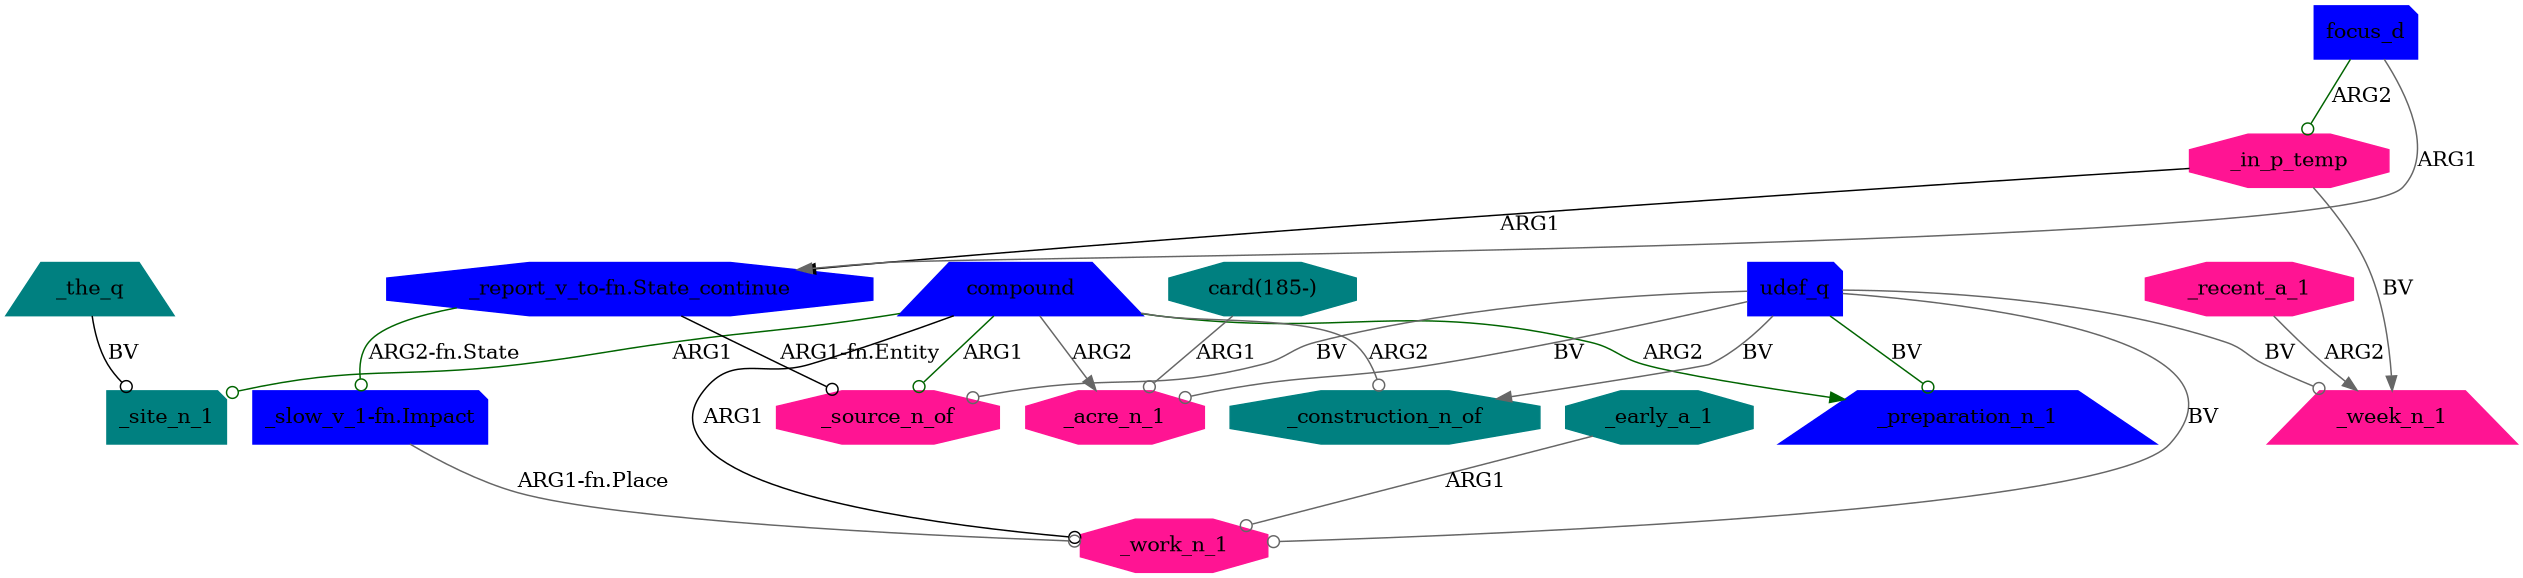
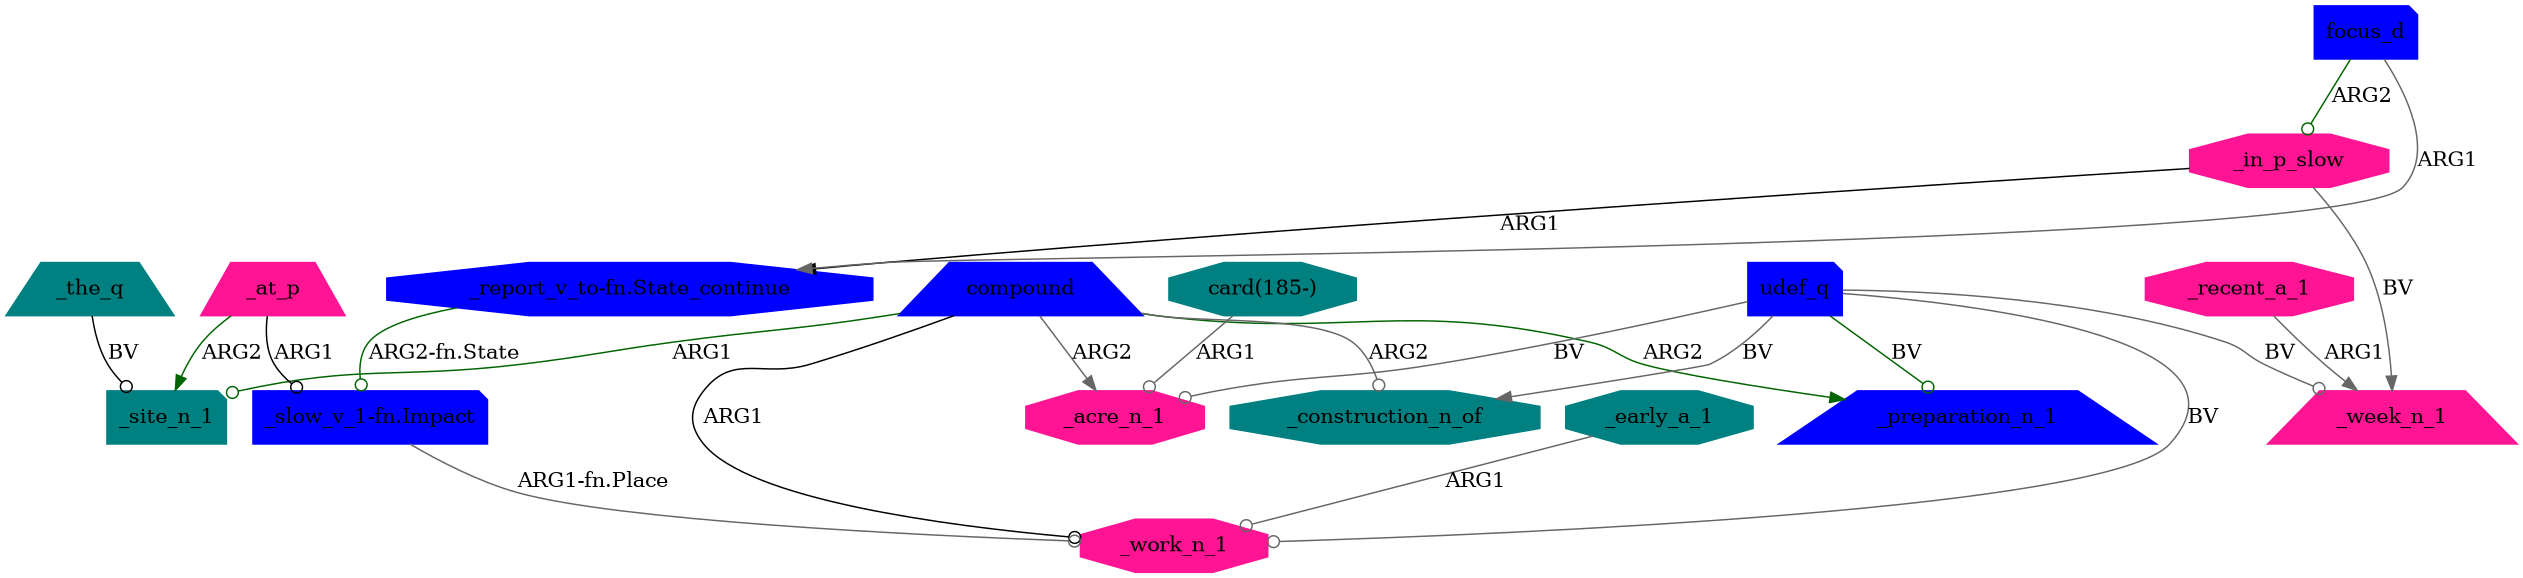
node "_in_p_temp": label "_in_p_temp" -> "_in_p_slow"
node "_at_p": added
edge "_recent_a_1" -> "_week_n_1": label "ARG2" -> "ARG1"
node "_source_n_of": removed
